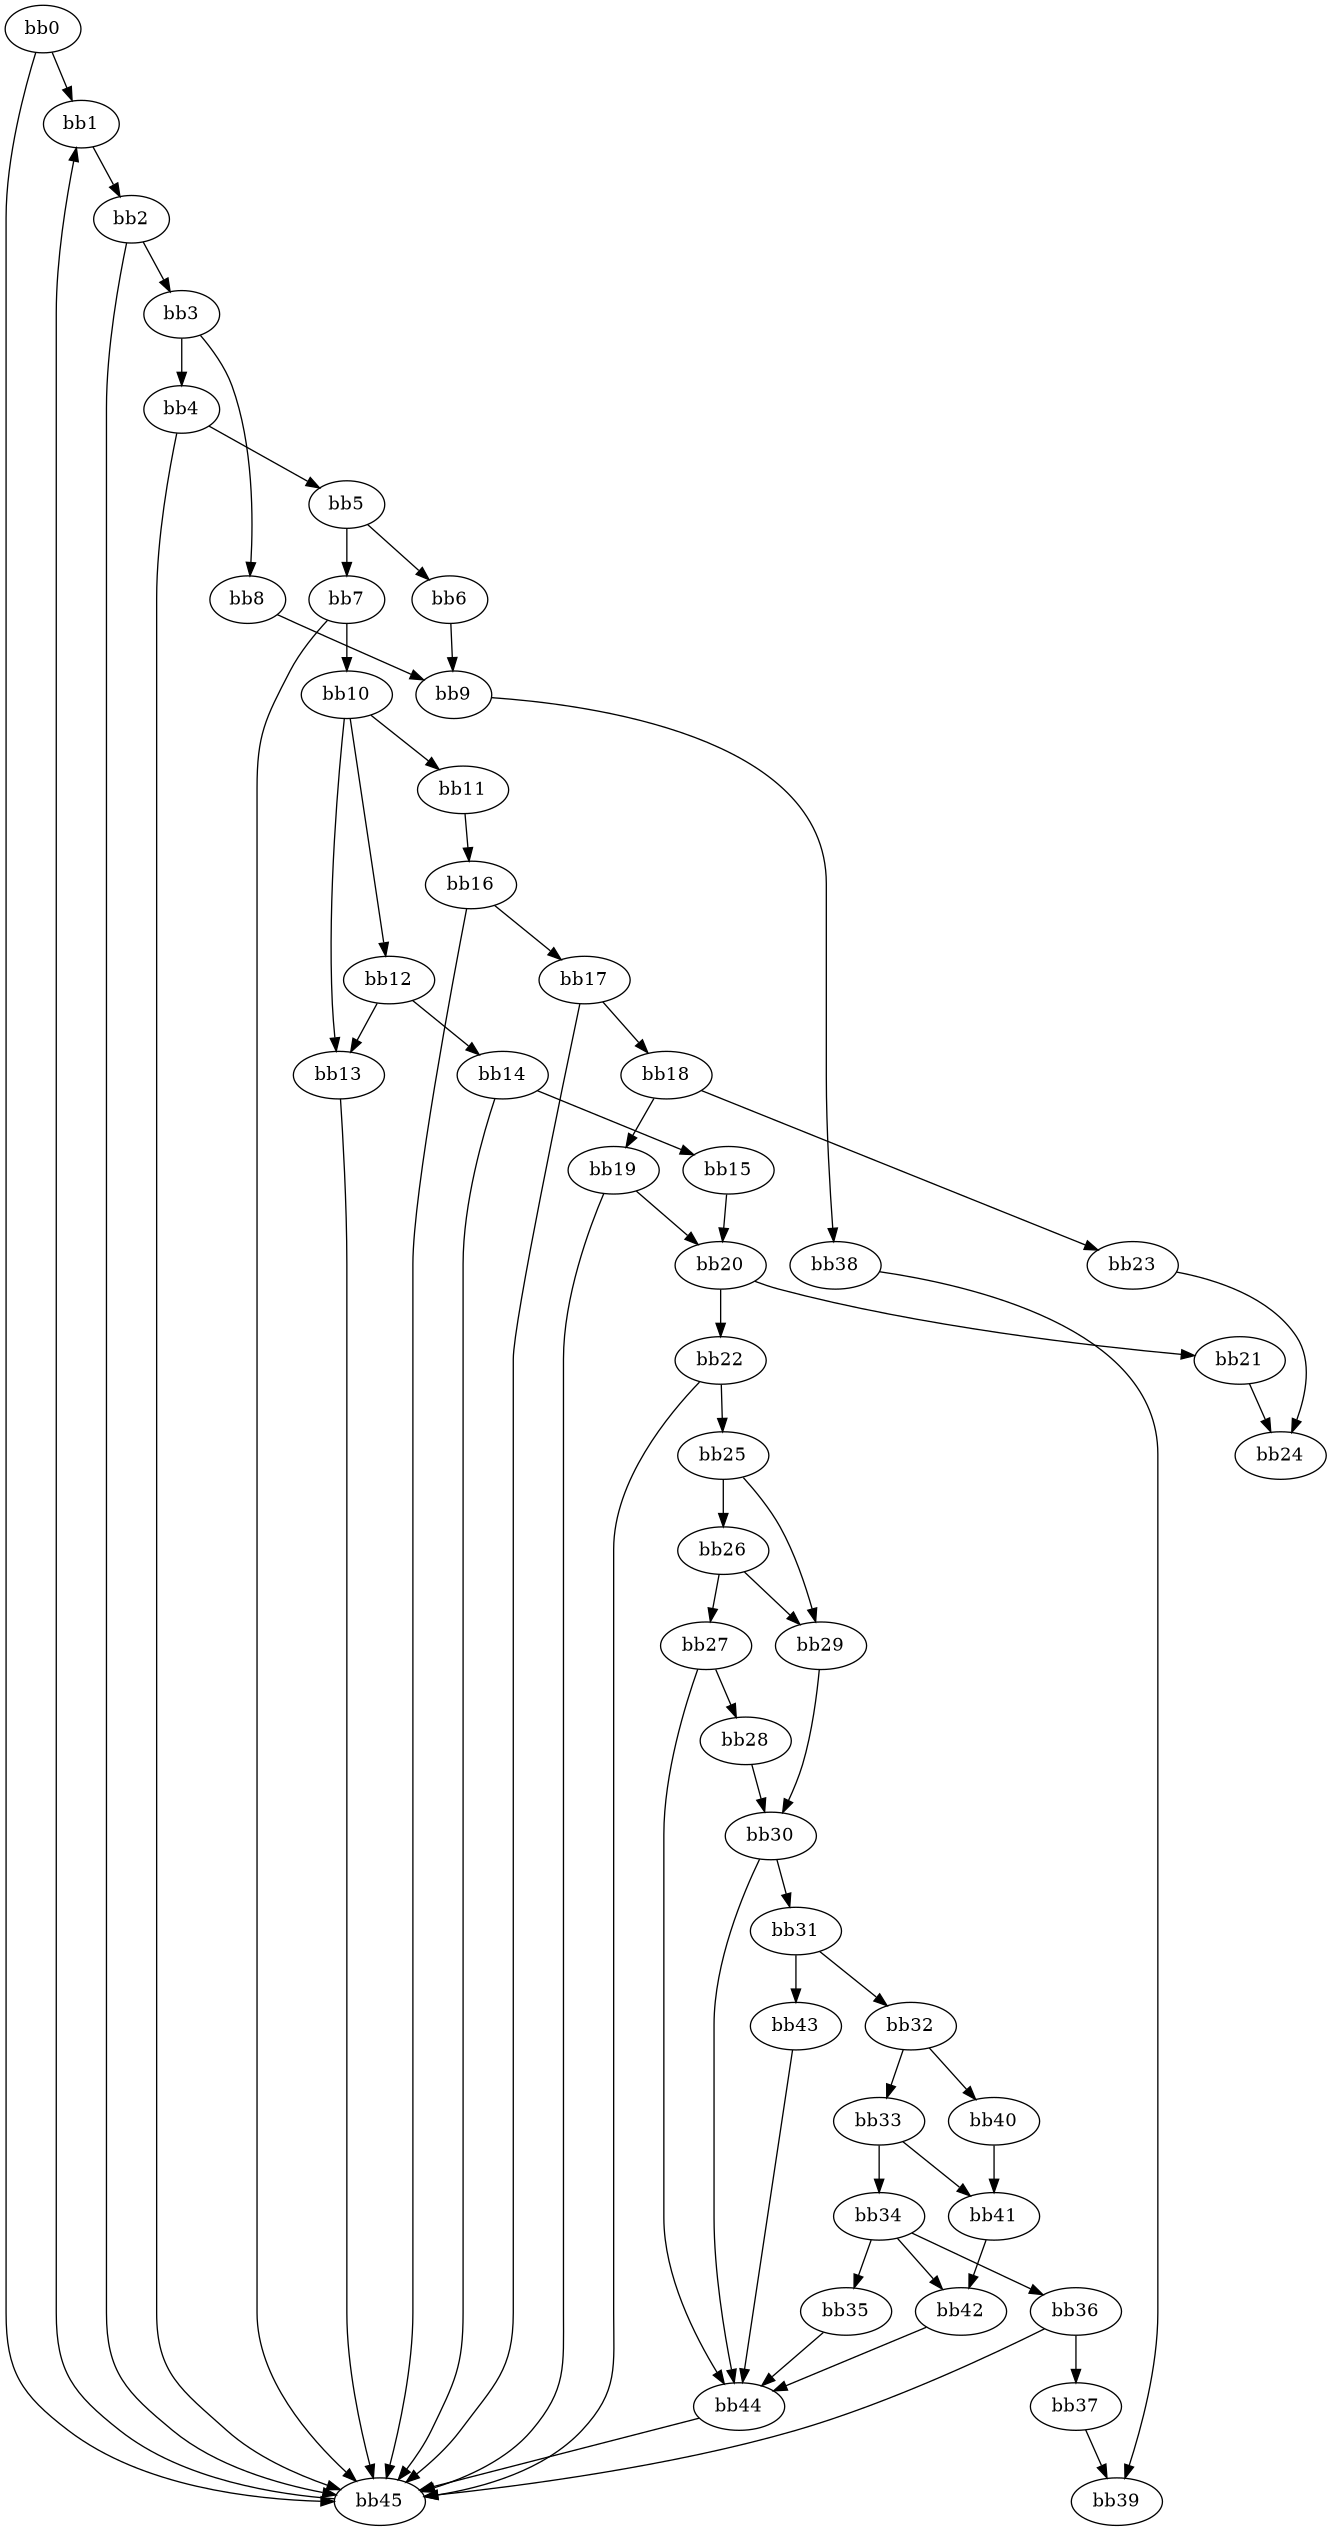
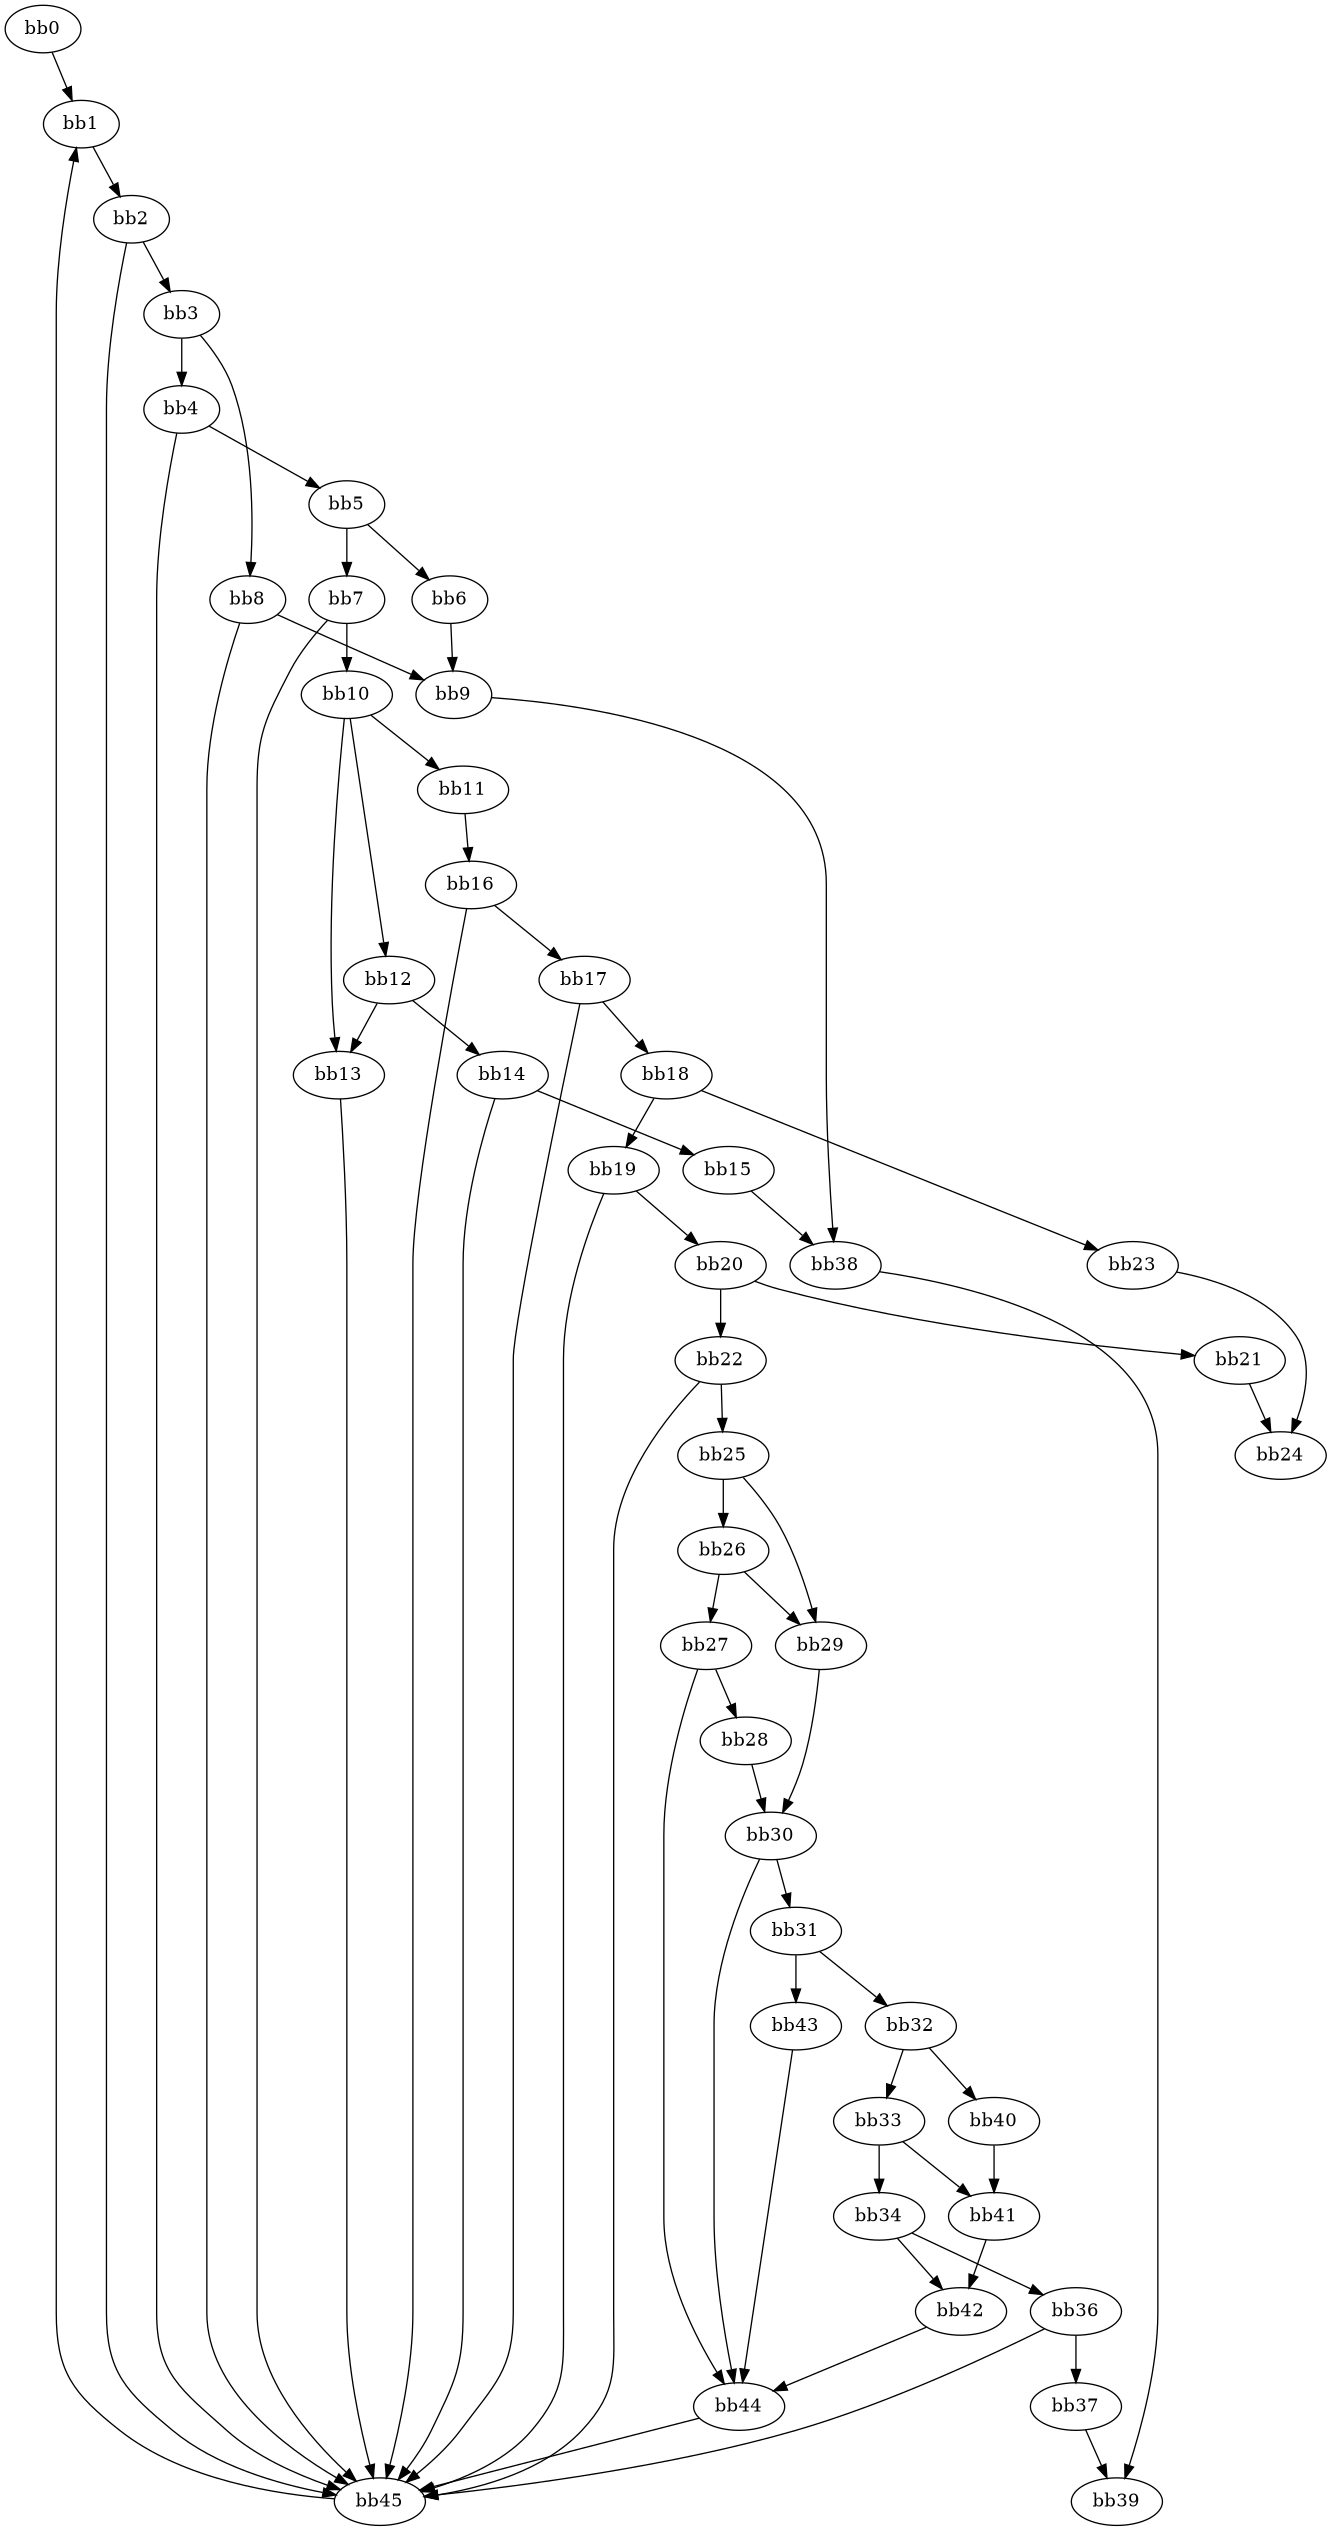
edge "bb15" -> "bb20": now "bb15" -> "bb38"
edge "bb0" -> "bb45": now "bb8" -> "bb45"
node "bb35": removed
